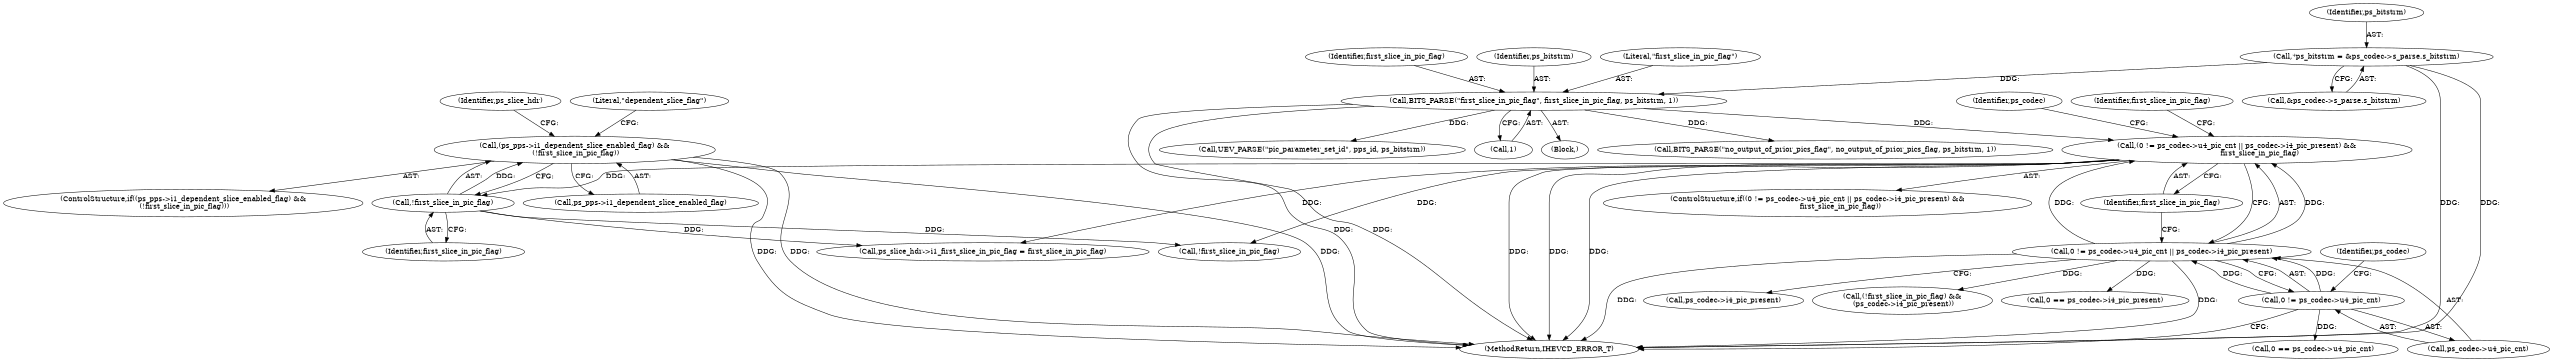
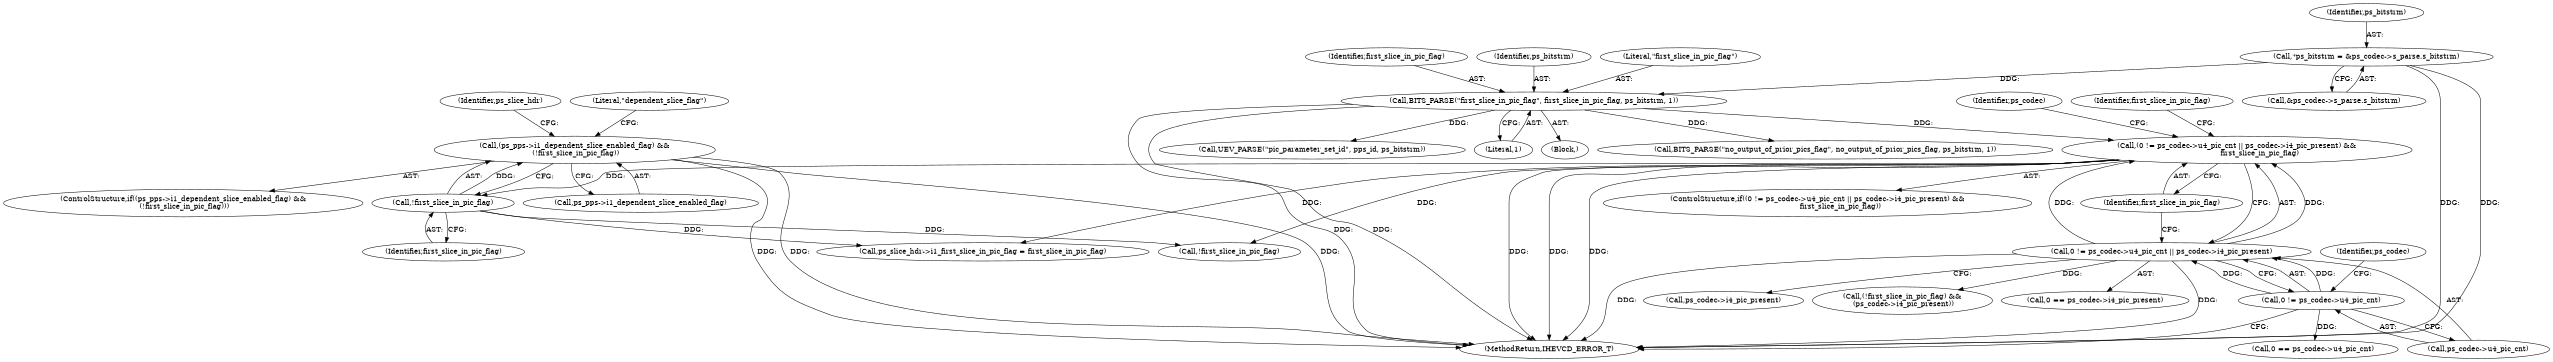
node "(Call,1)": label "(Call,1)" -> "(Literal,1)"
edge "(Call,0 != ps_codec->u4_pic_cnt || ps_codec->i4_pic_present)" -> "(Call,0 == ps_codec->i4_pic_present)": label "DDG: " -> "AST: "
edge "(Call,0 != ps_codec->u4_pic_cnt)" -> "(Call,ps_codec->u4_pic_cnt)": label "AST: " -> "CFG: "
